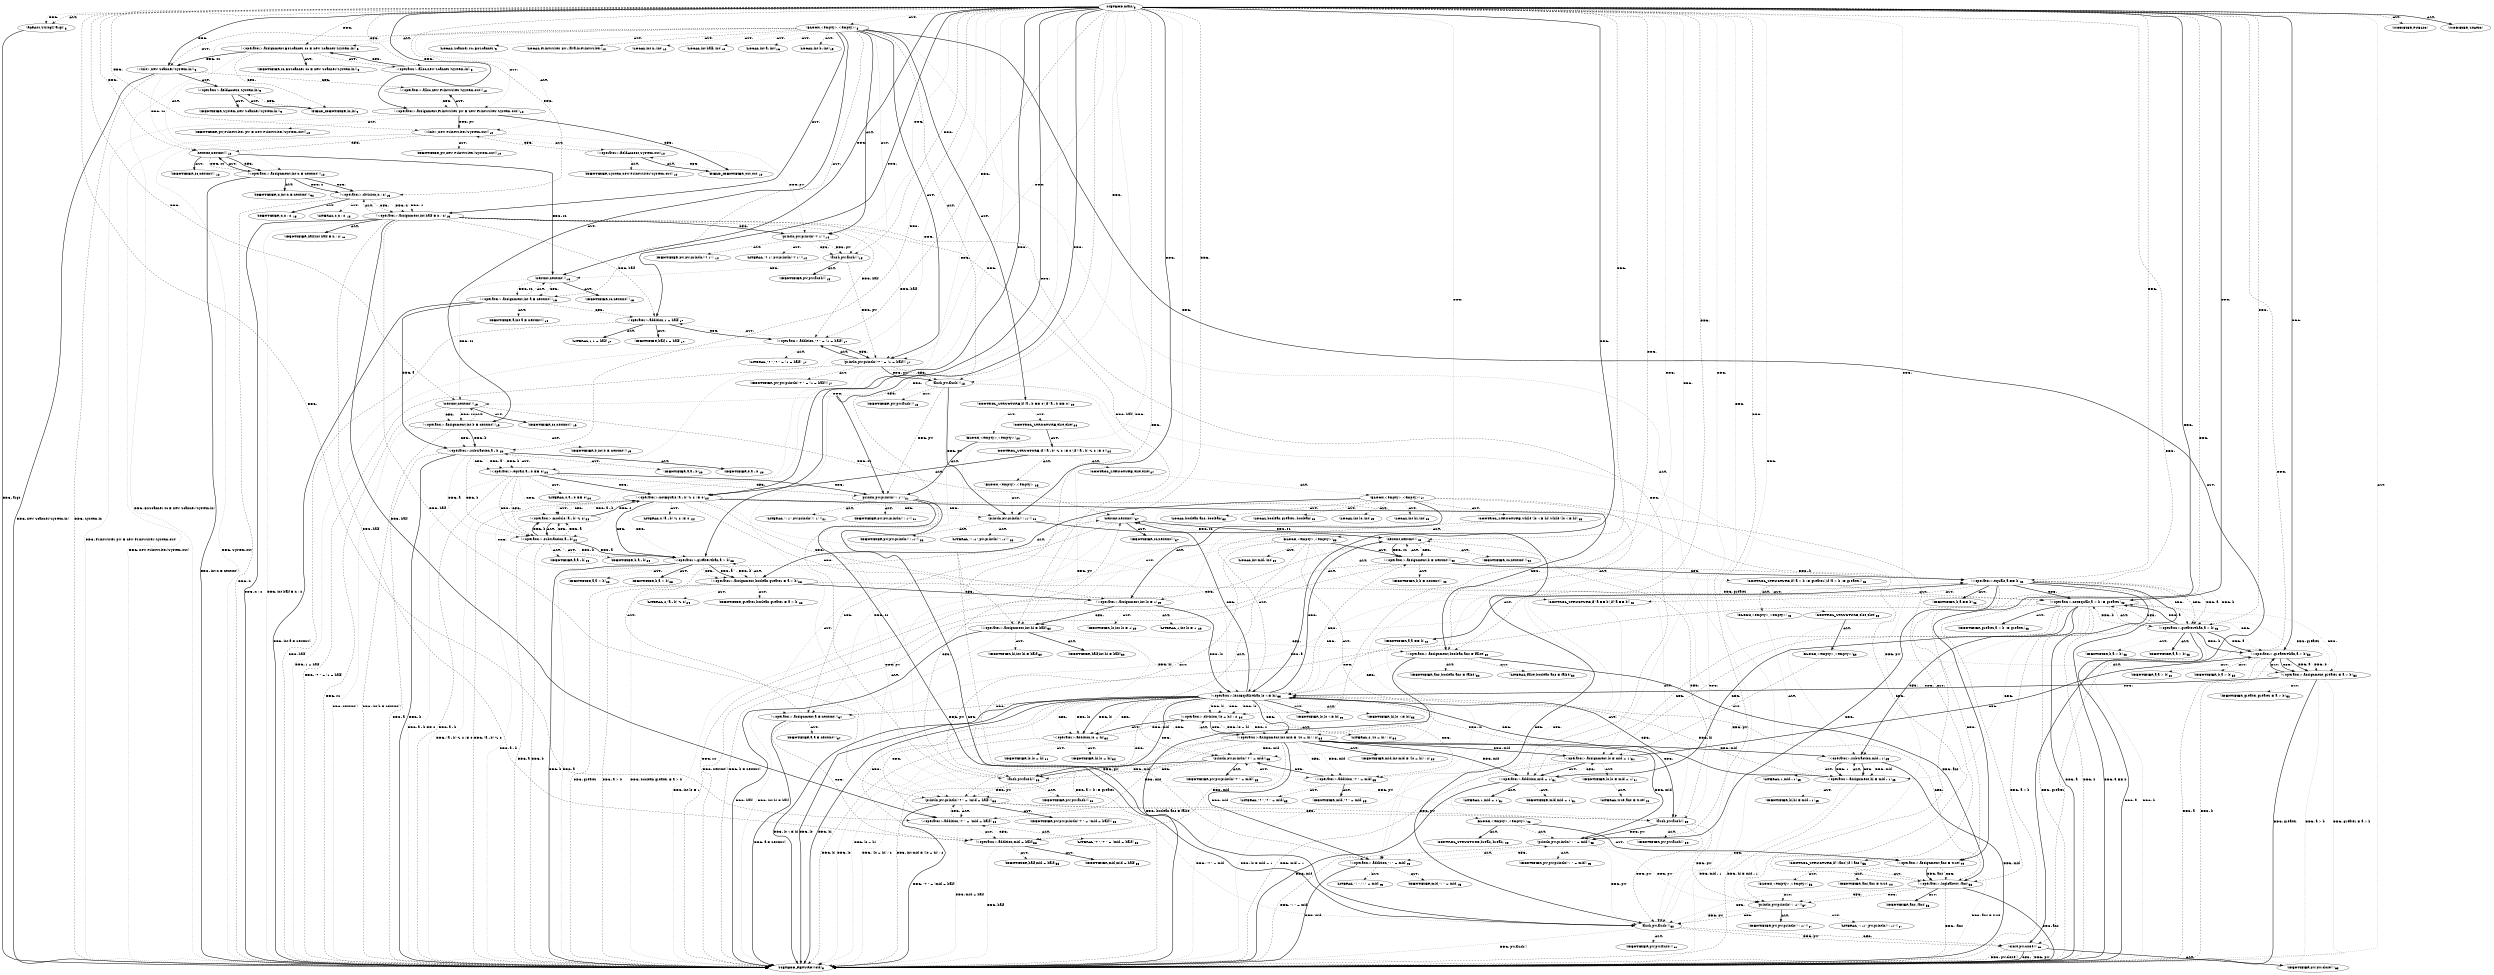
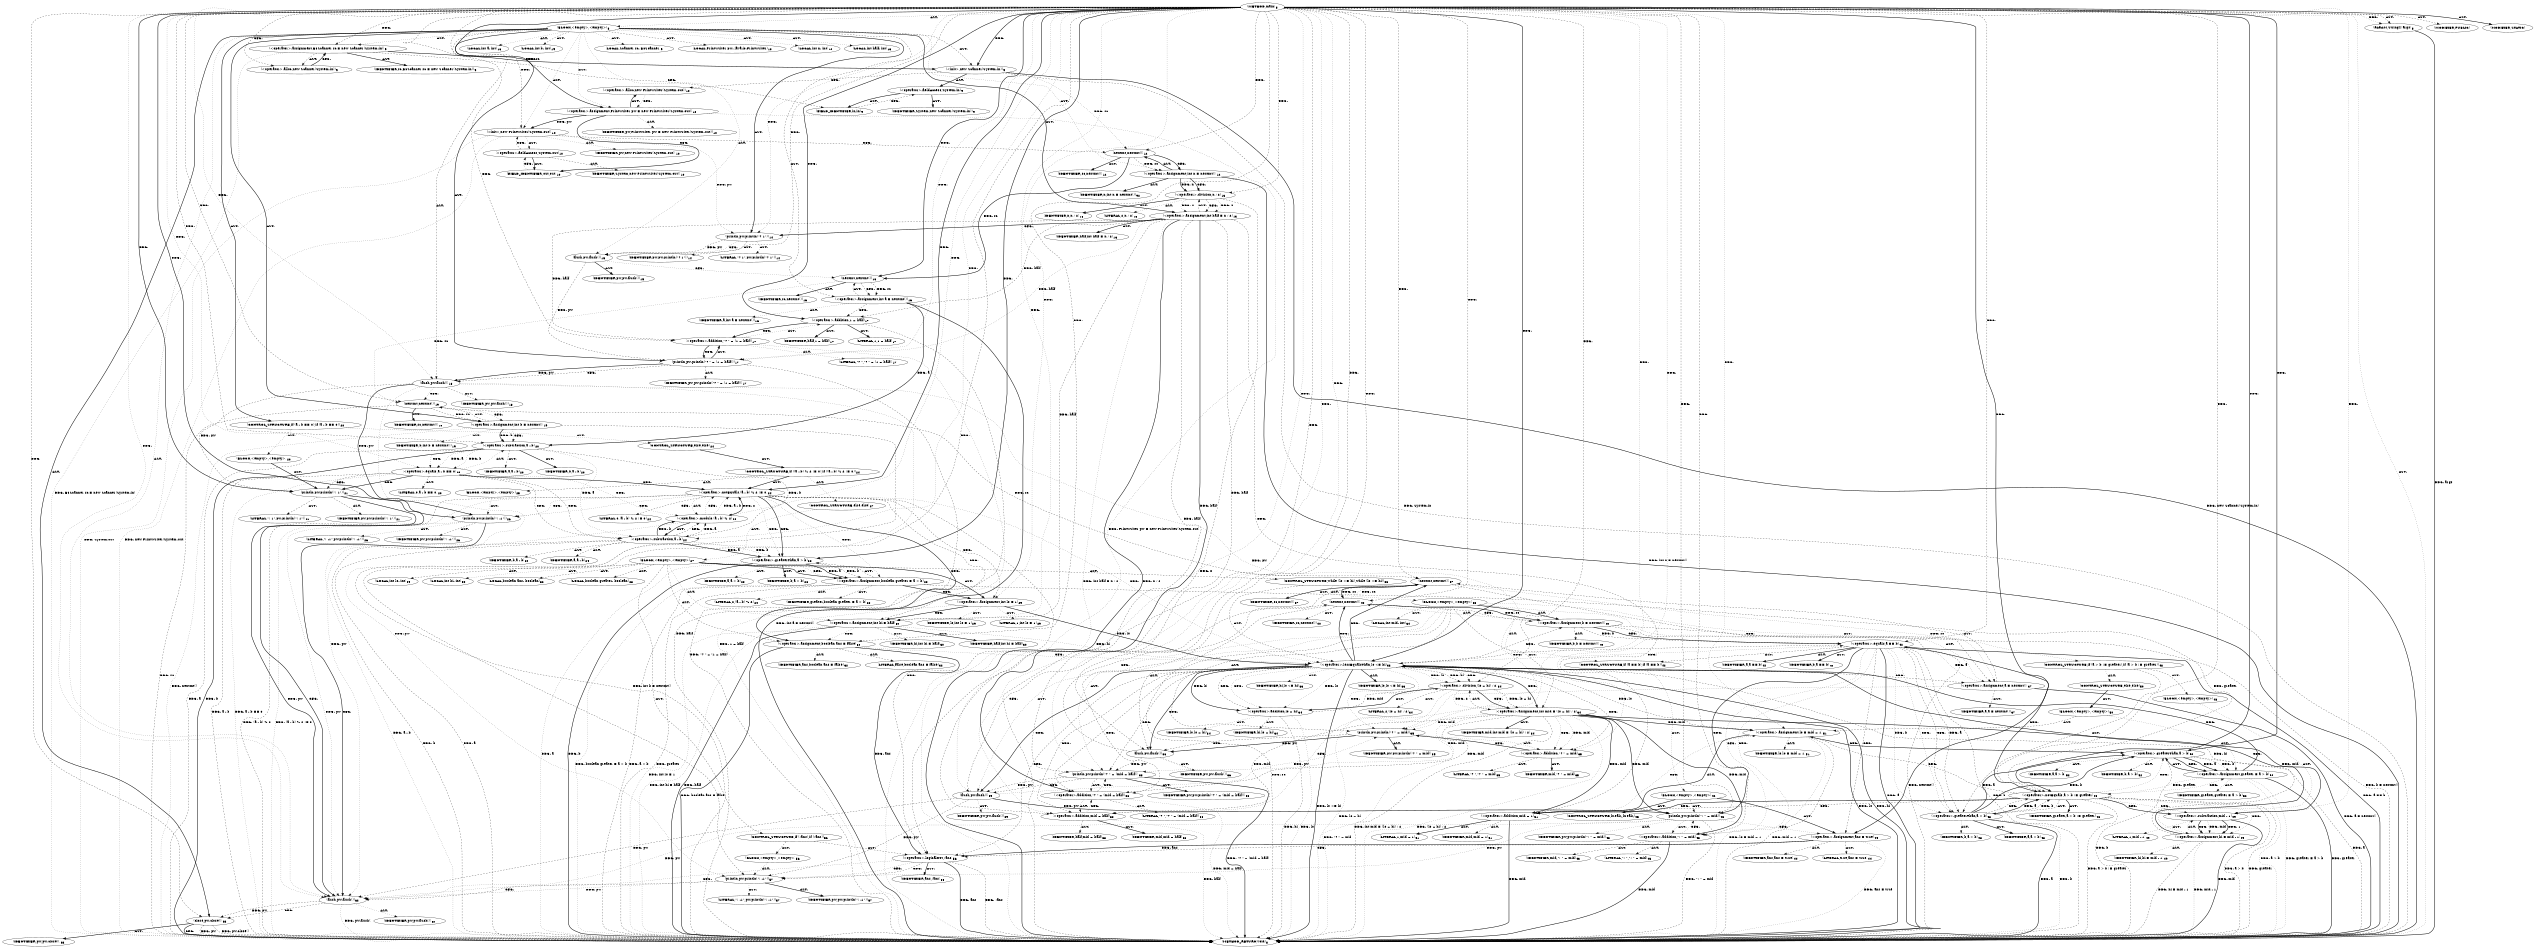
edge "(<operator>.notEquals,(a - b) % 2 != 0)" -> "(LITERAL,0,(a - b) % 2 != 0)": label "AST: " -> "CFG: "
edge "(IDENTIFIER,a,a == b)" -> "(<operator>.lessEqualsThan,lo <= hi)": now "(<operator>.equals,a == b)" -> "(<operator>.lessEqualsThan,lo <= hi)"
edge "(IDENTIFIER,lo,lo = mid + 1)" -> "(LITERAL,true,ans = true)": now "(<operator>.assignment,ans = true)" -> "(LITERAL,true,ans = true)"
edge "(<operator>.assignment,a = nextInt())" -> "(<operator>.addition,mid + half)": style dashed -> dotted
